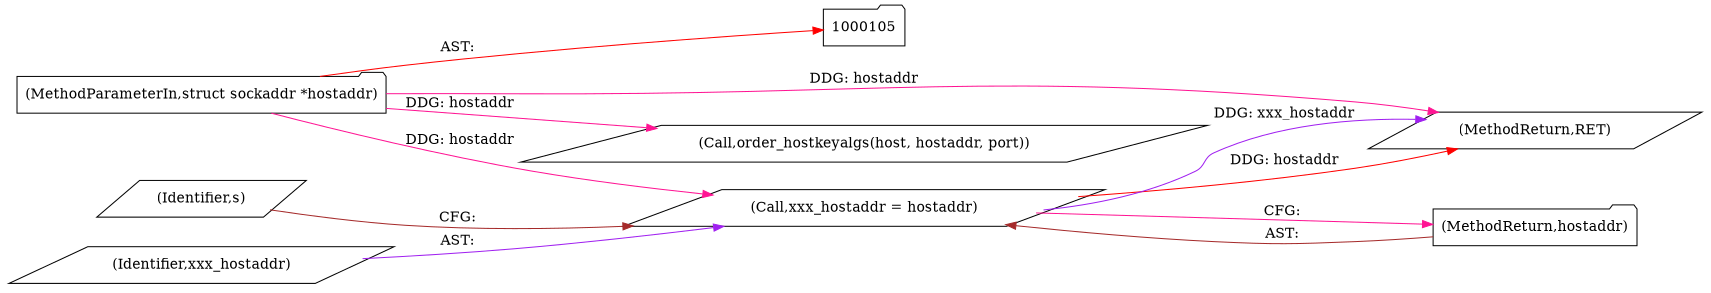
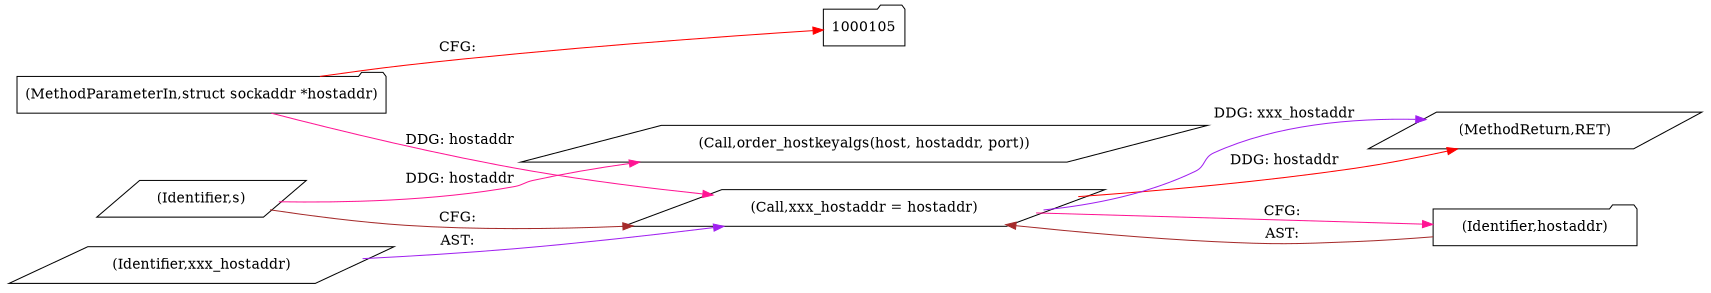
edge "(MethodParameterIn,struct sockaddr *hostaddr)" -> "1000105": label "AST: " -> "CFG: "
edge "(MethodParameterIn,struct sockaddr *hostaddr)" -> "(MethodReturn,RET)": removed, label "DDG: hostaddr"
edge "(MethodParameterIn,struct sockaddr *hostaddr)" -> "(Call,order_hostkeyalgs(host, hostaddr, port))": now "(Identifier,s)" -> "(Call,order_hostkeyalgs(host, hostaddr, port))"
node "(MethodReturn,hostaddr)": label "(MethodReturn,hostaddr)" -> "(Identifier,hostaddr)"
